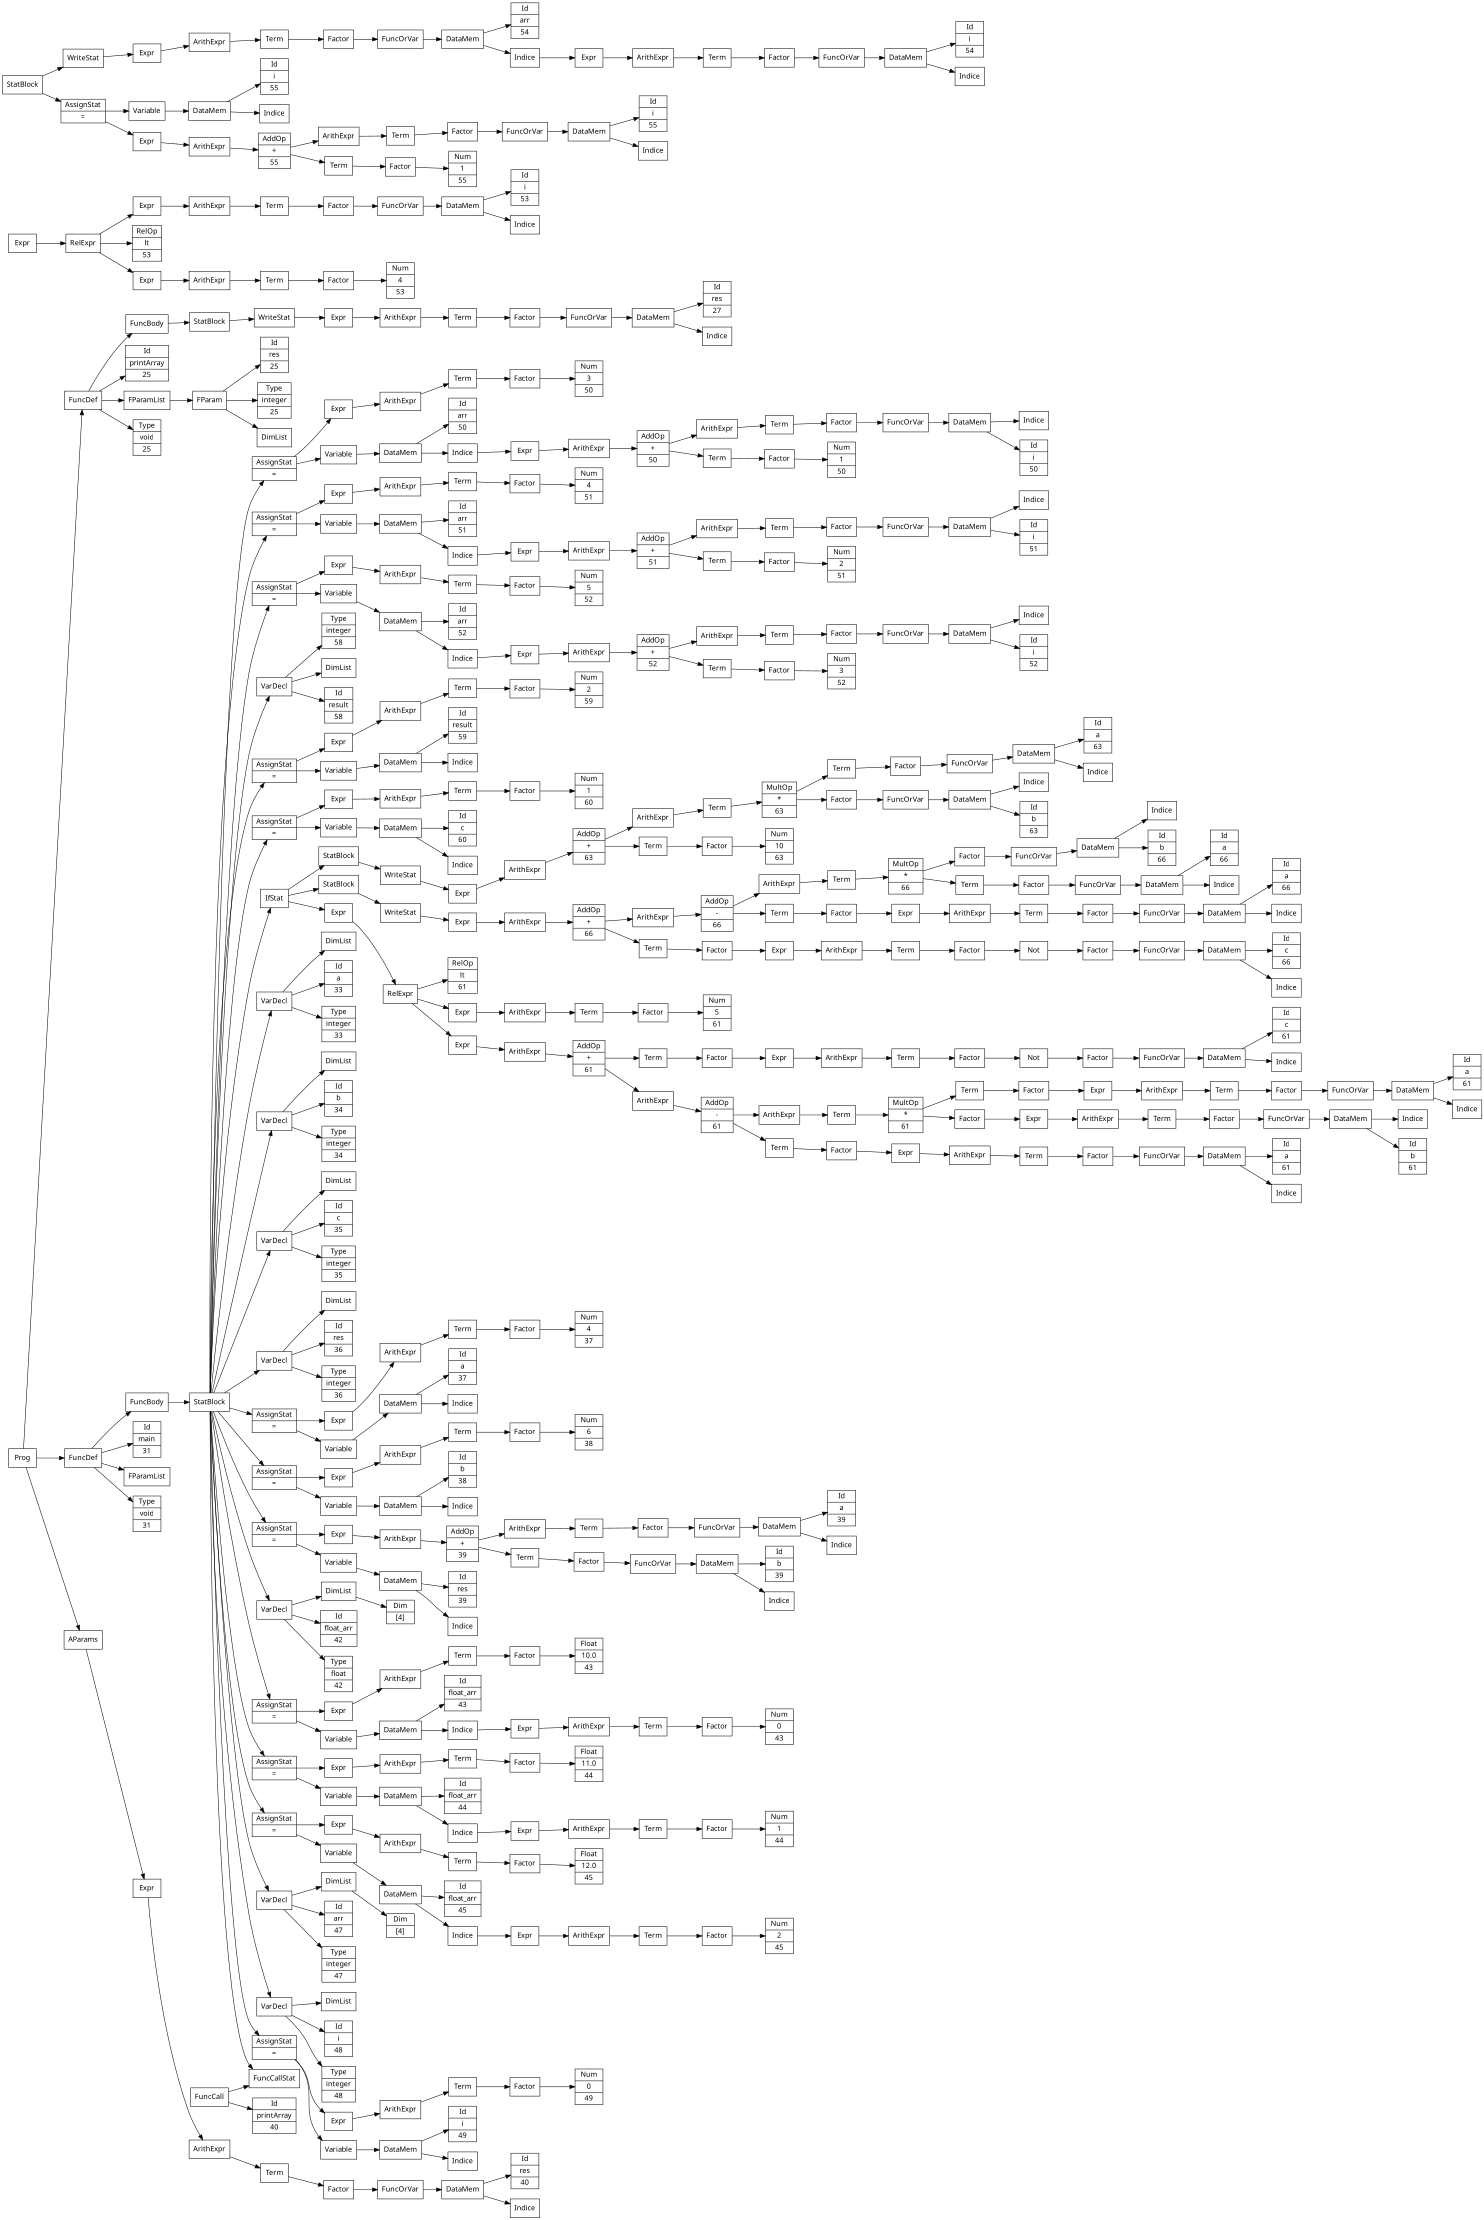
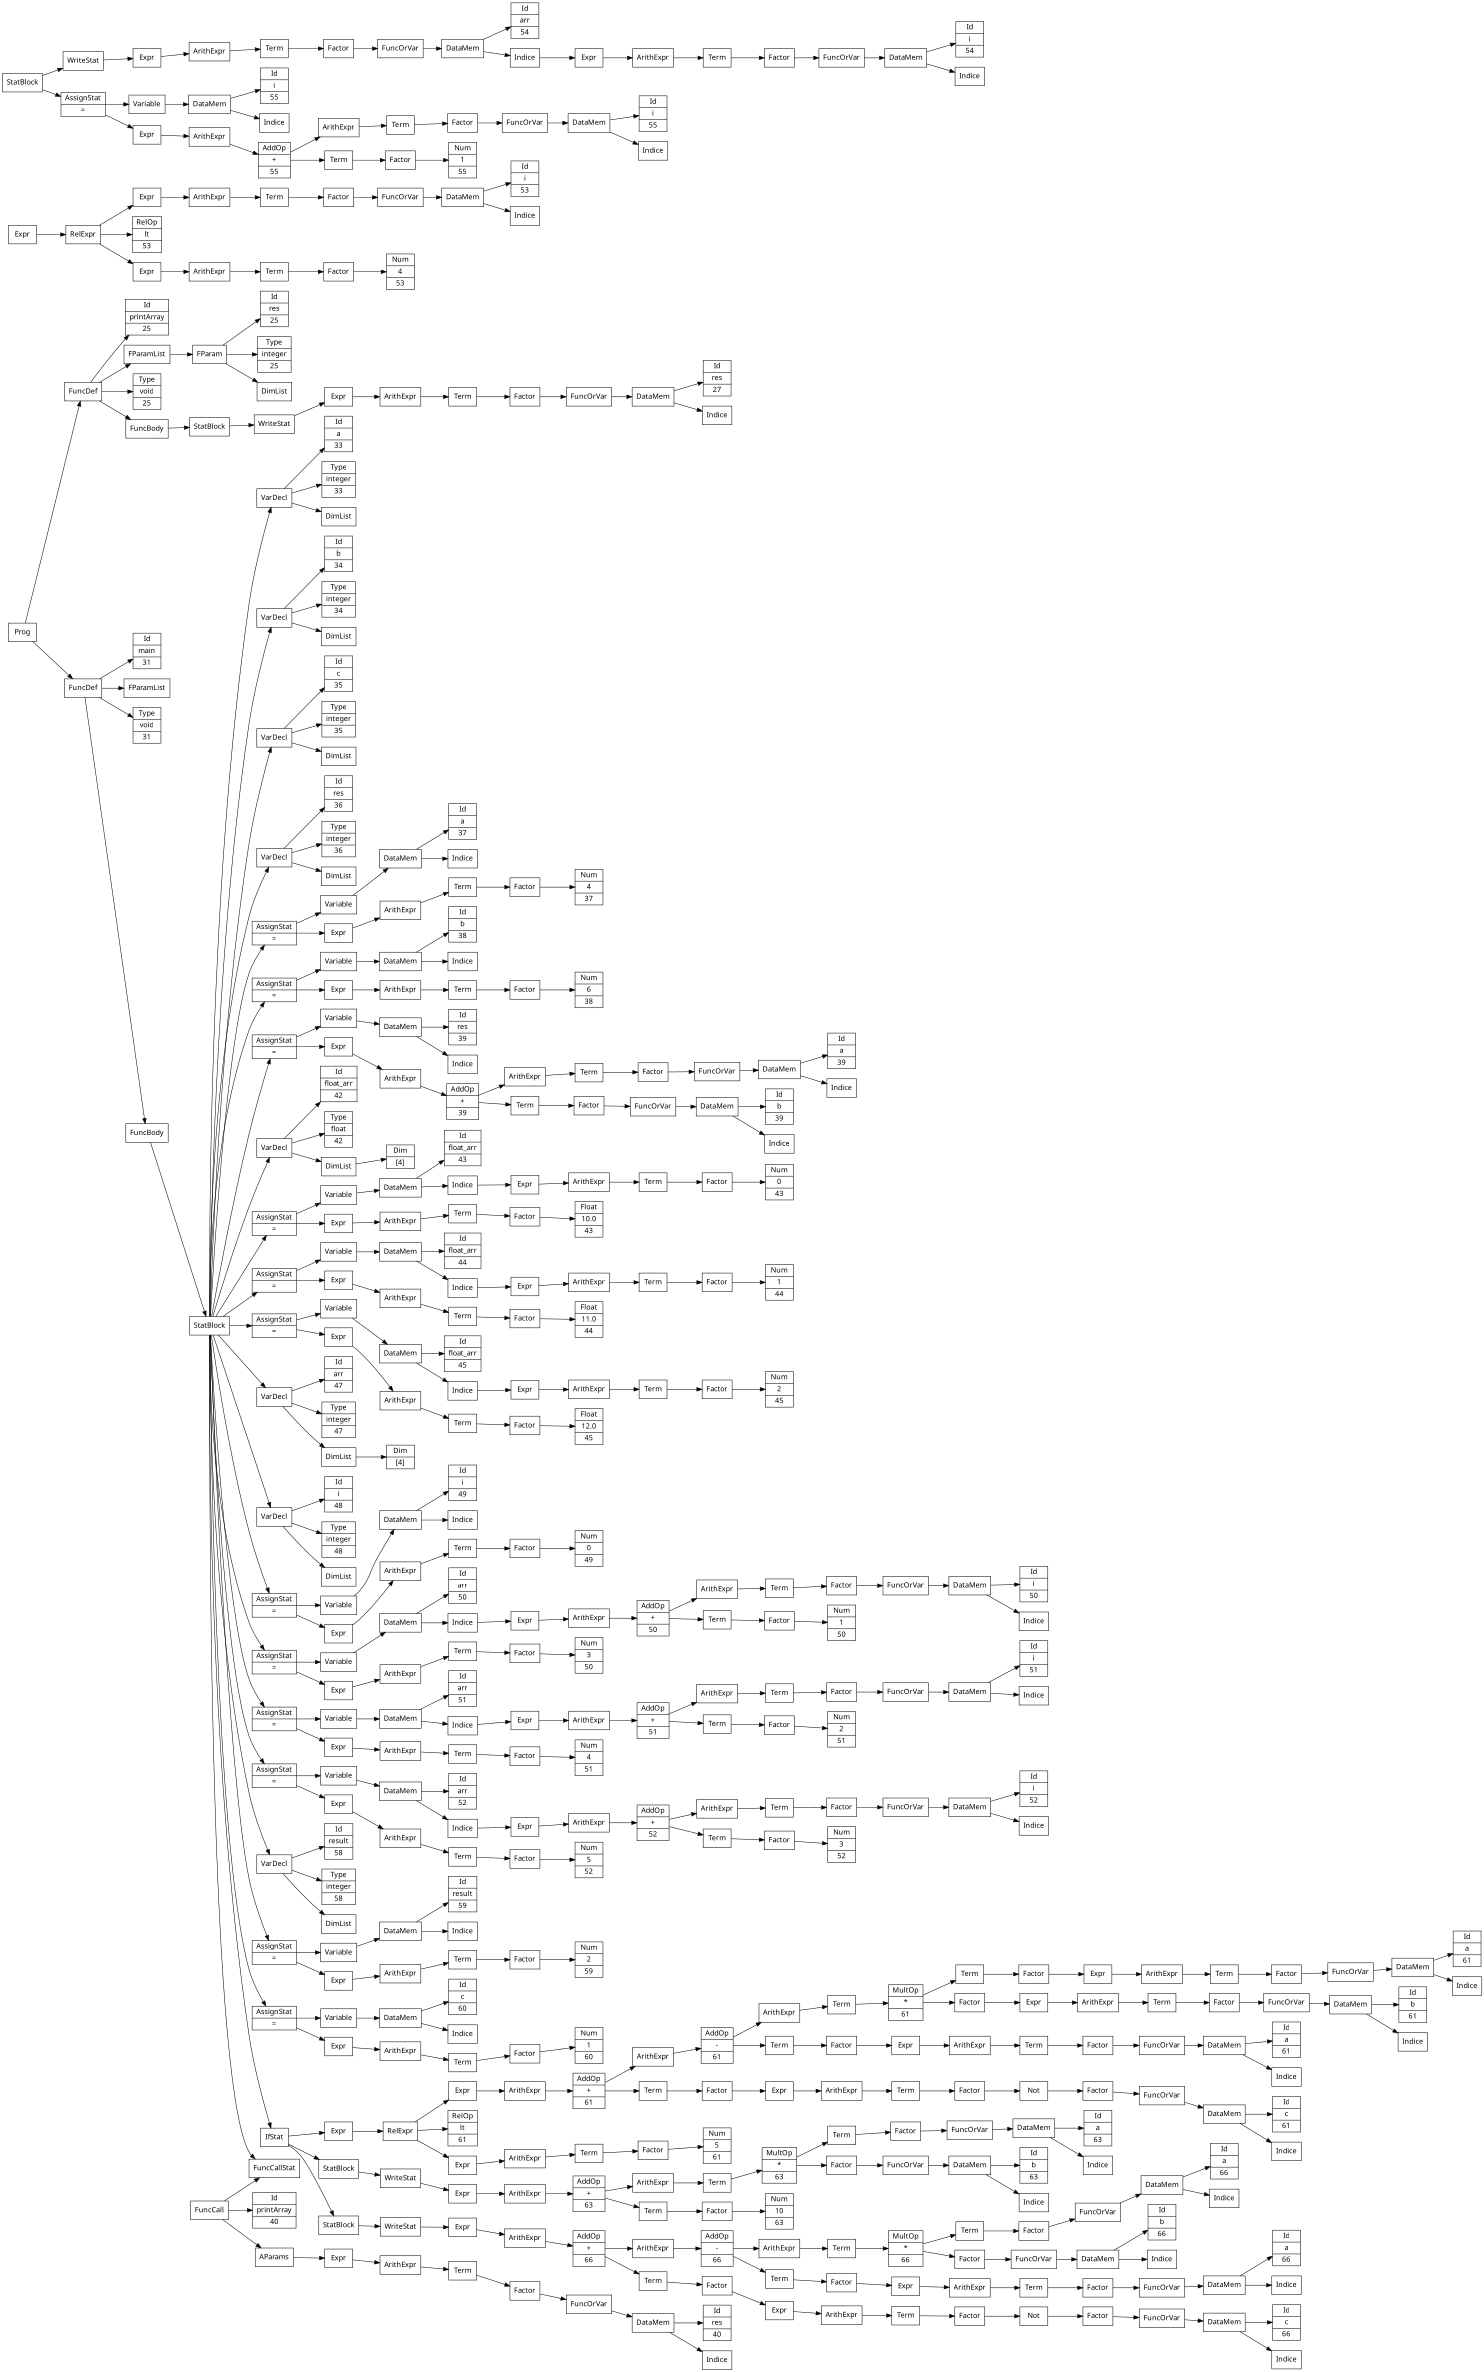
edge "Prog" -> "AParams": now "FuncCall" -> "AParams"
